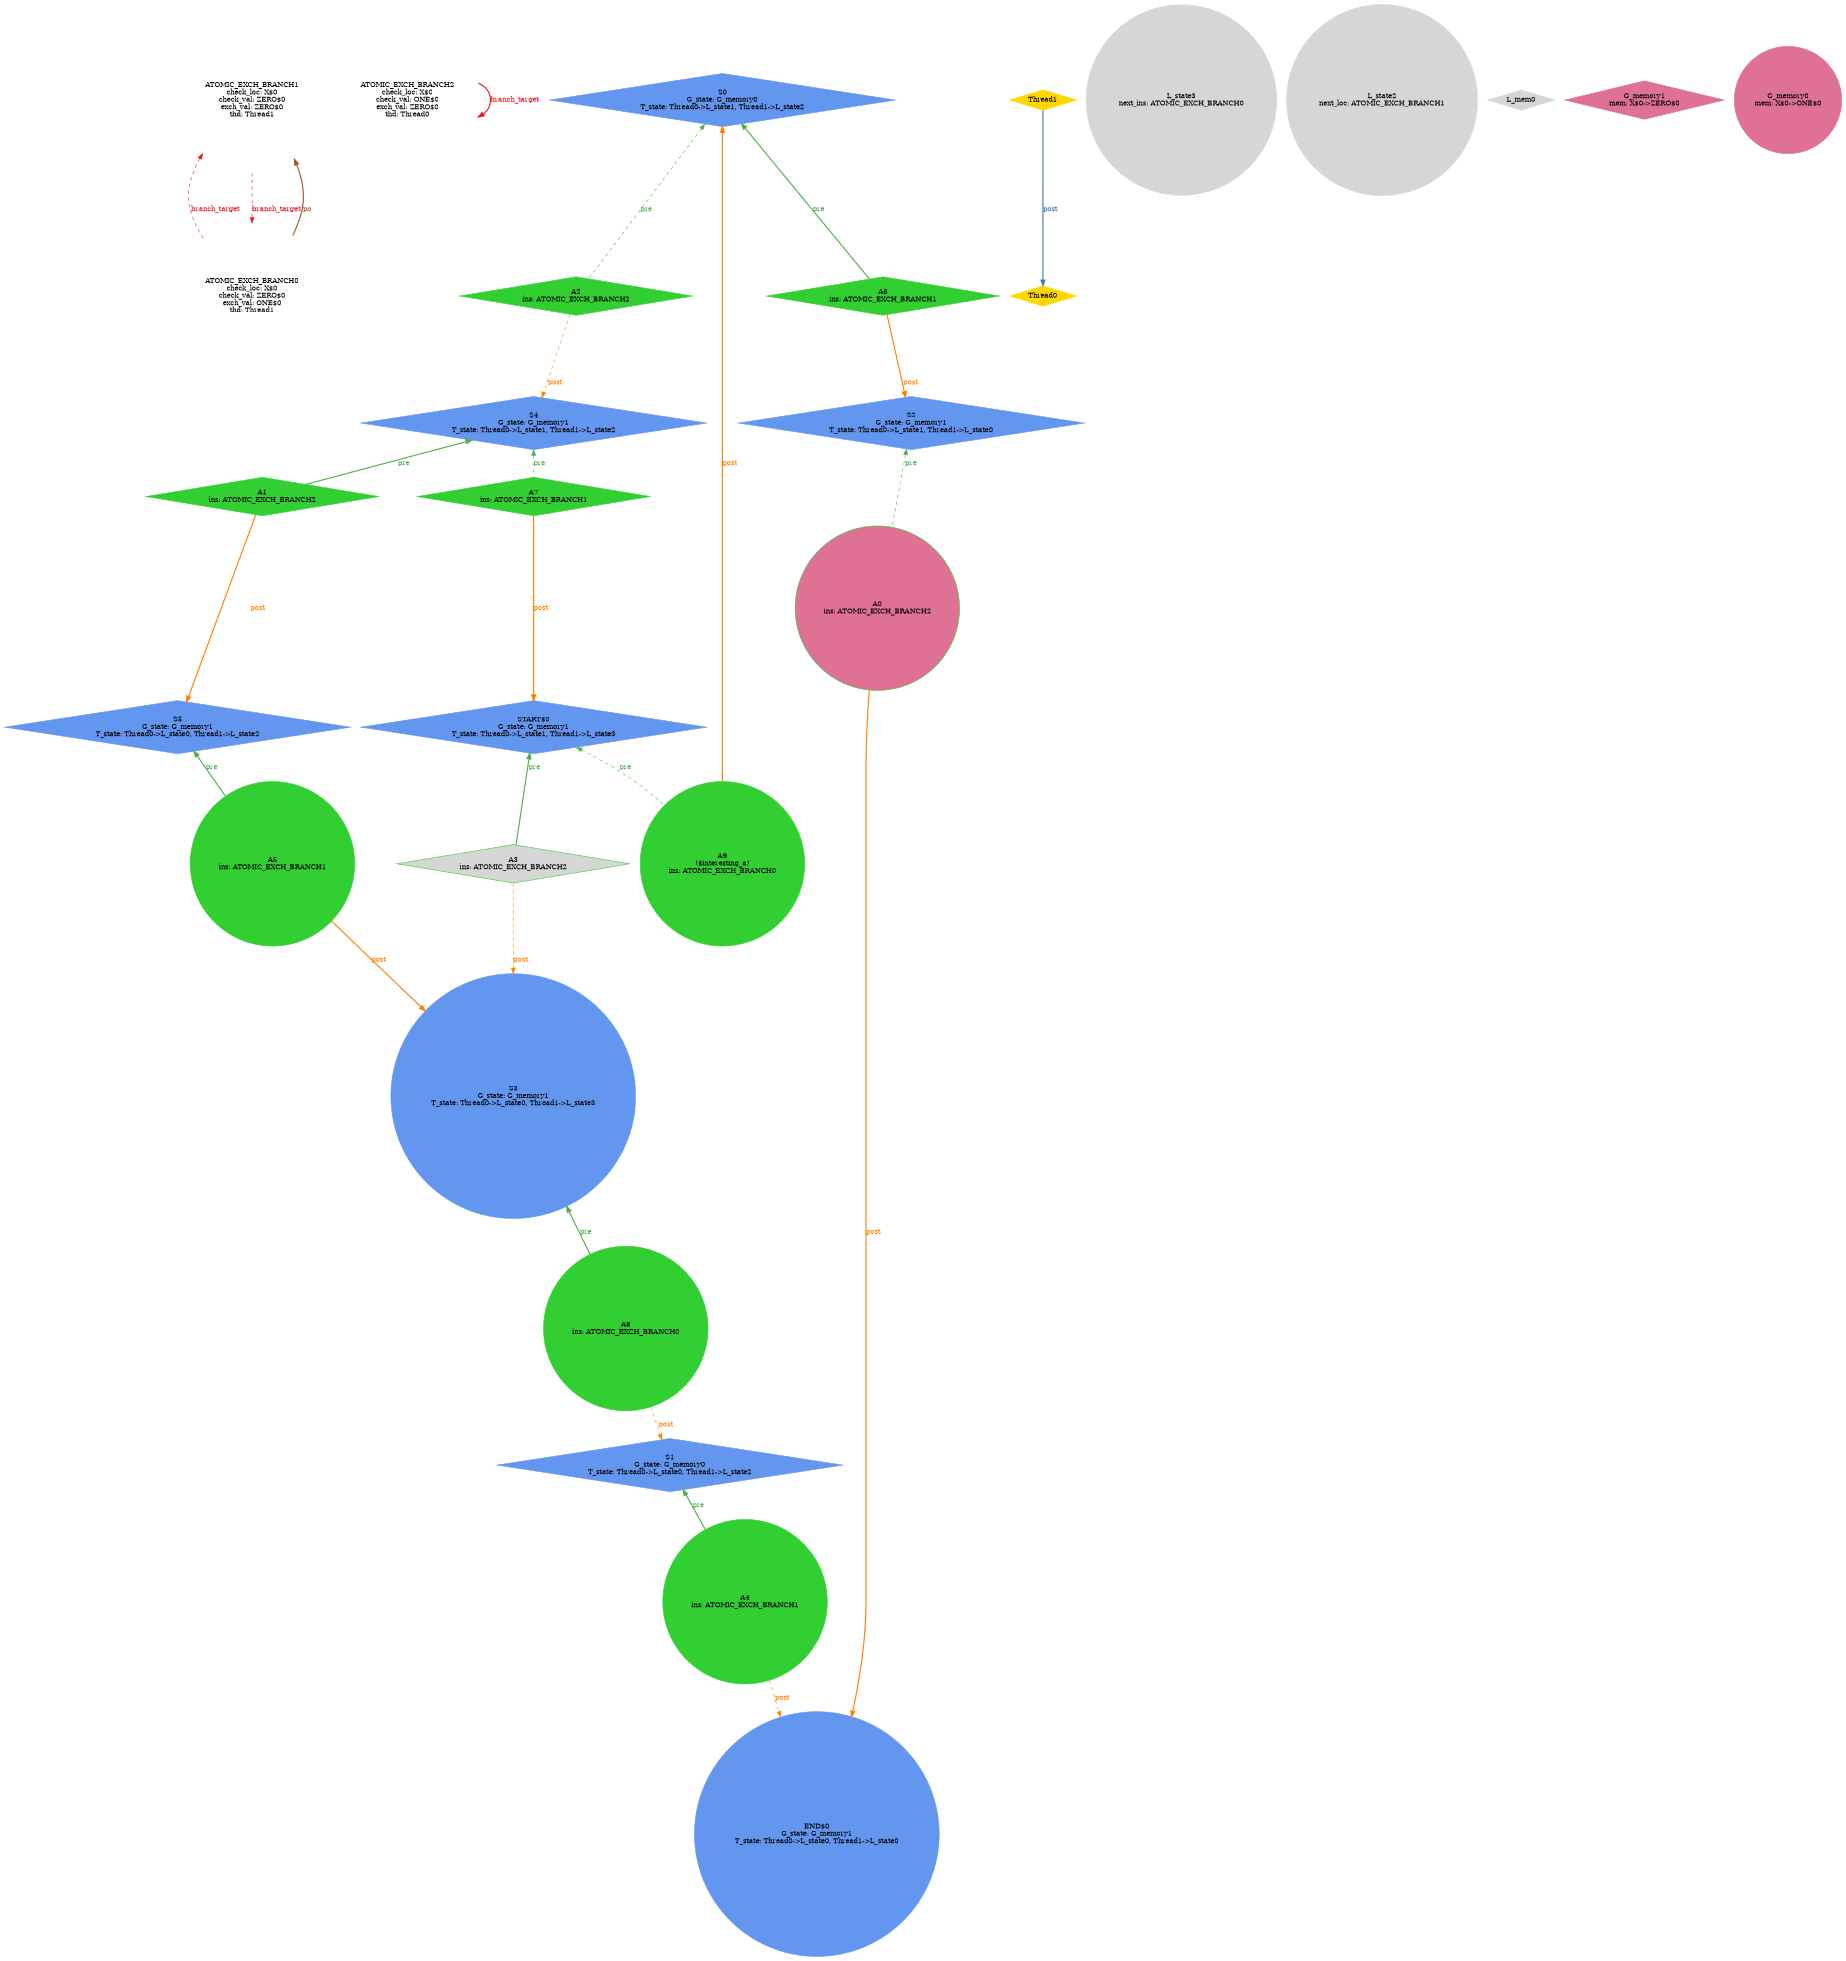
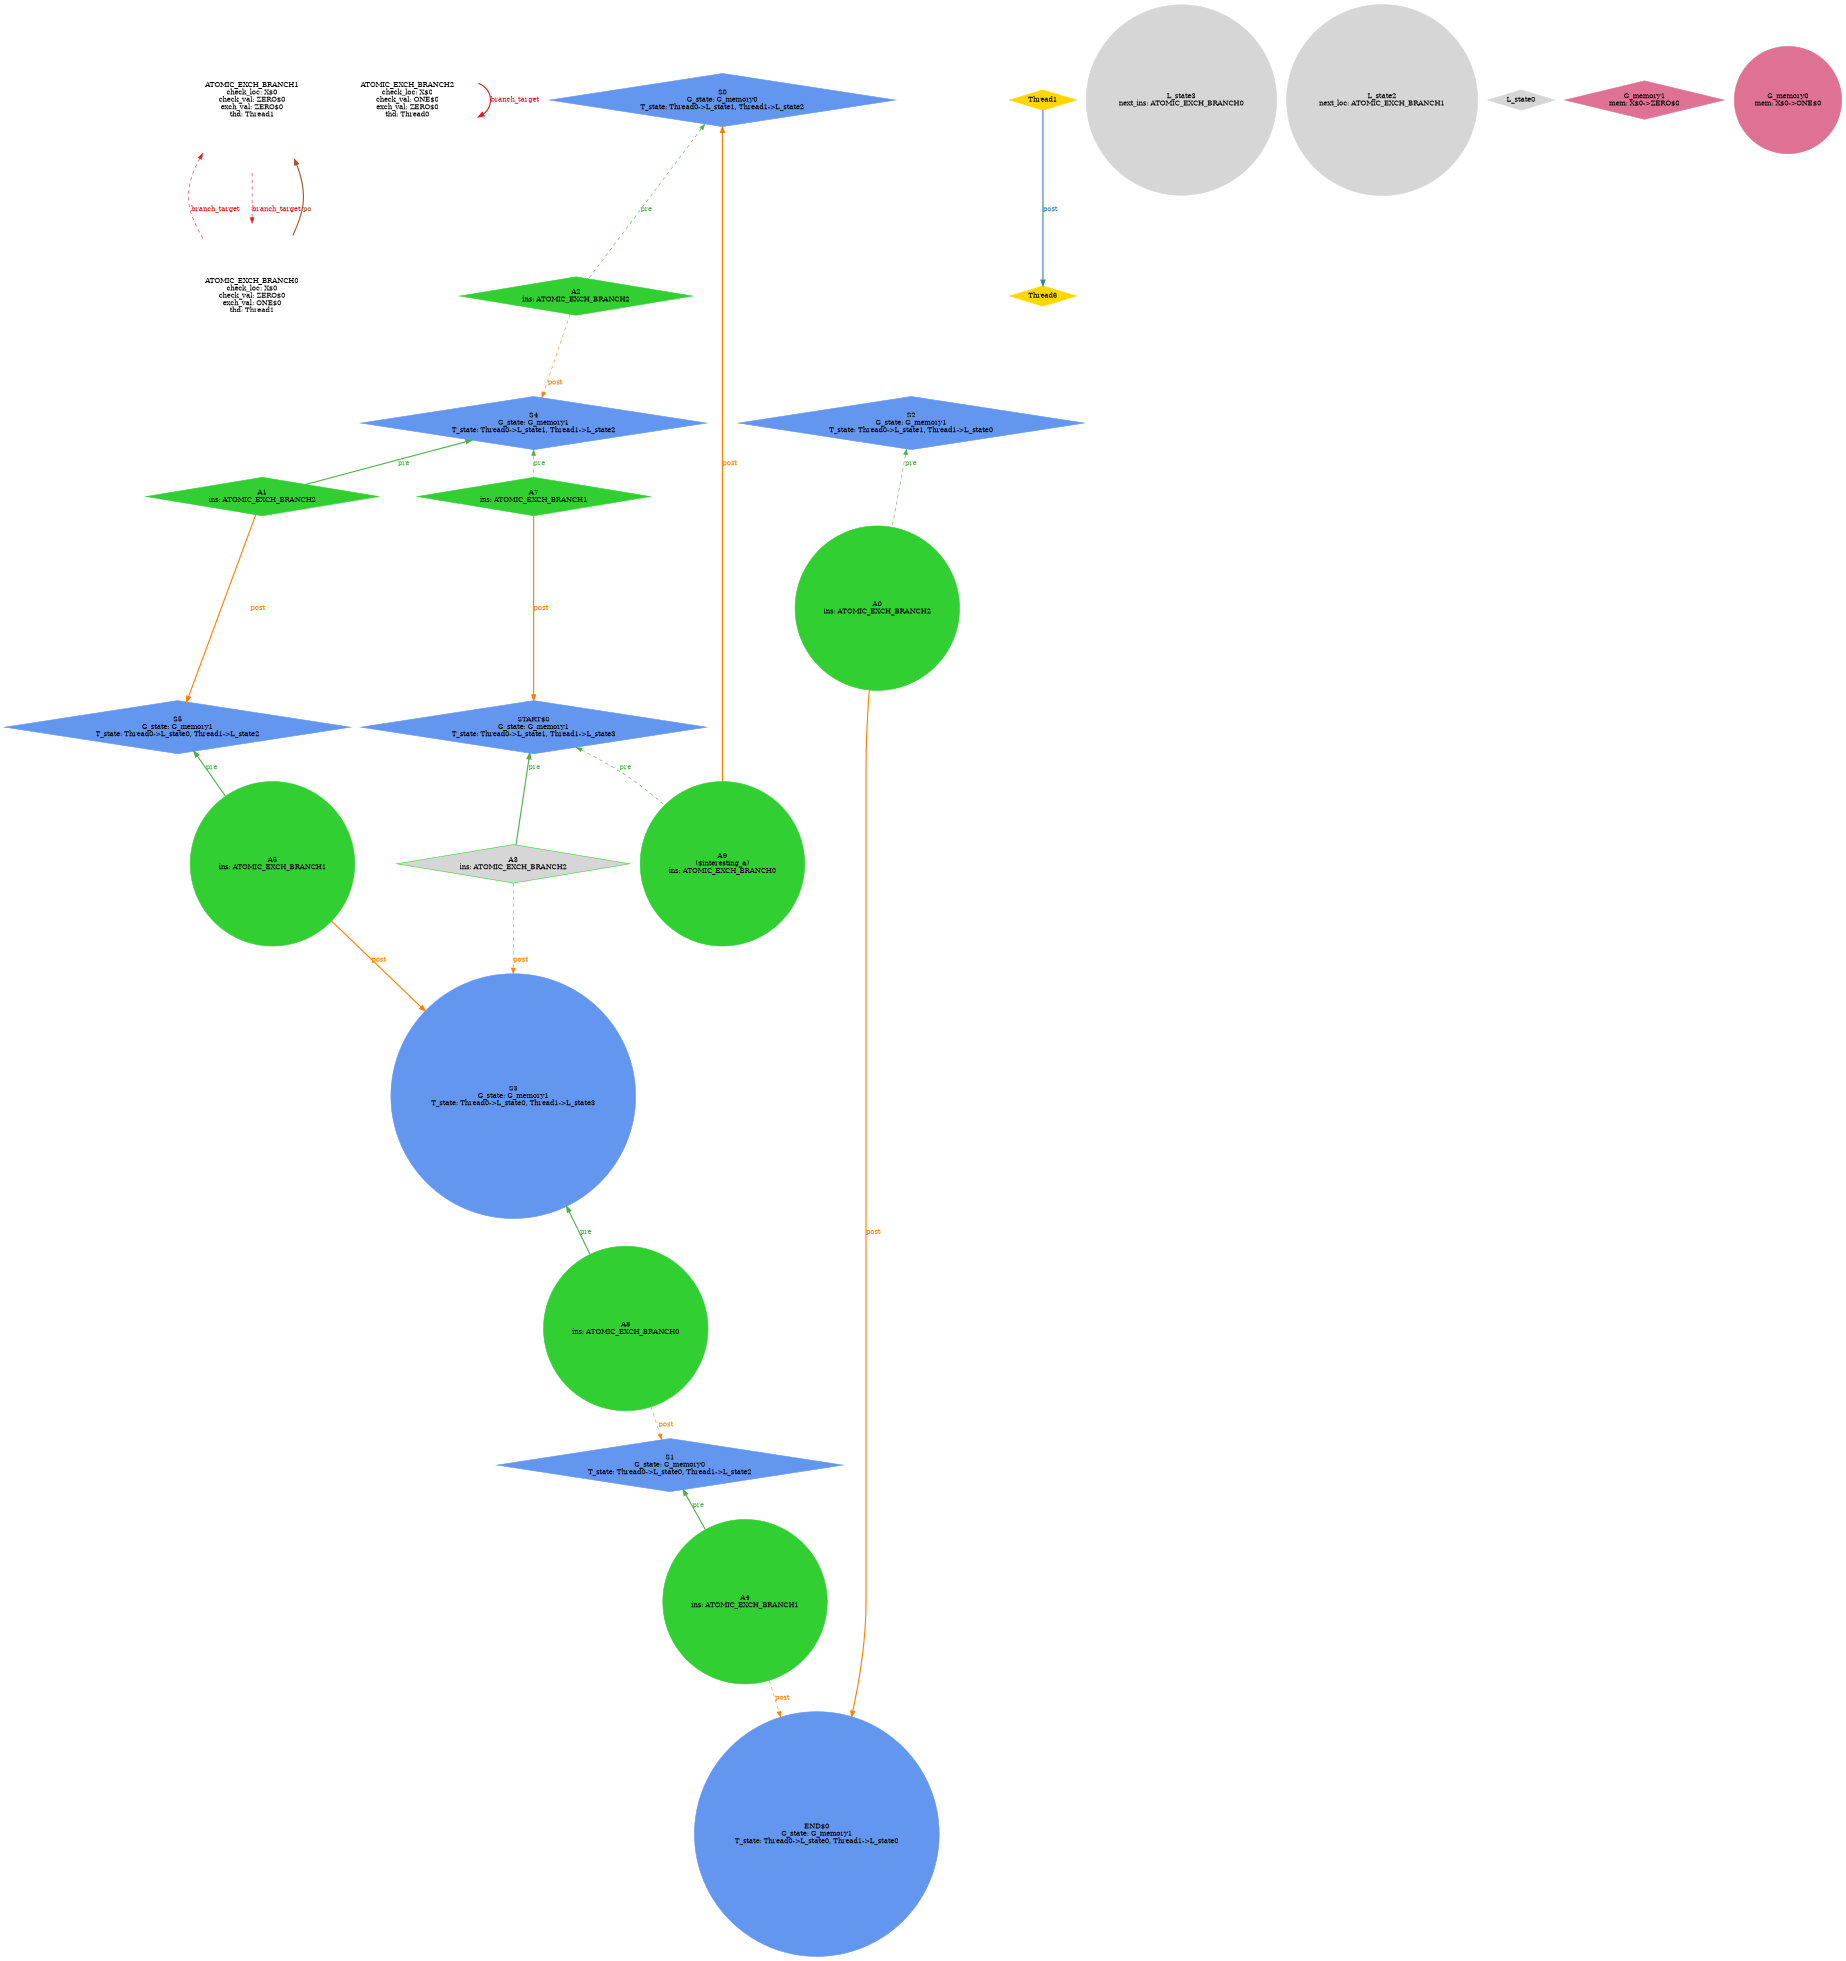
node "L_mem0": label "L_mem0" -> "L_state0"
node "A6 ins: ATOMIC_EXCH_BRANCH1": removed
node "Thread0": label "Thread0" -> "Thread6"
node "A0 ins: ATOMIC_EXCH_BRANCH2": fillcolor #de7194 -> #31cf31
